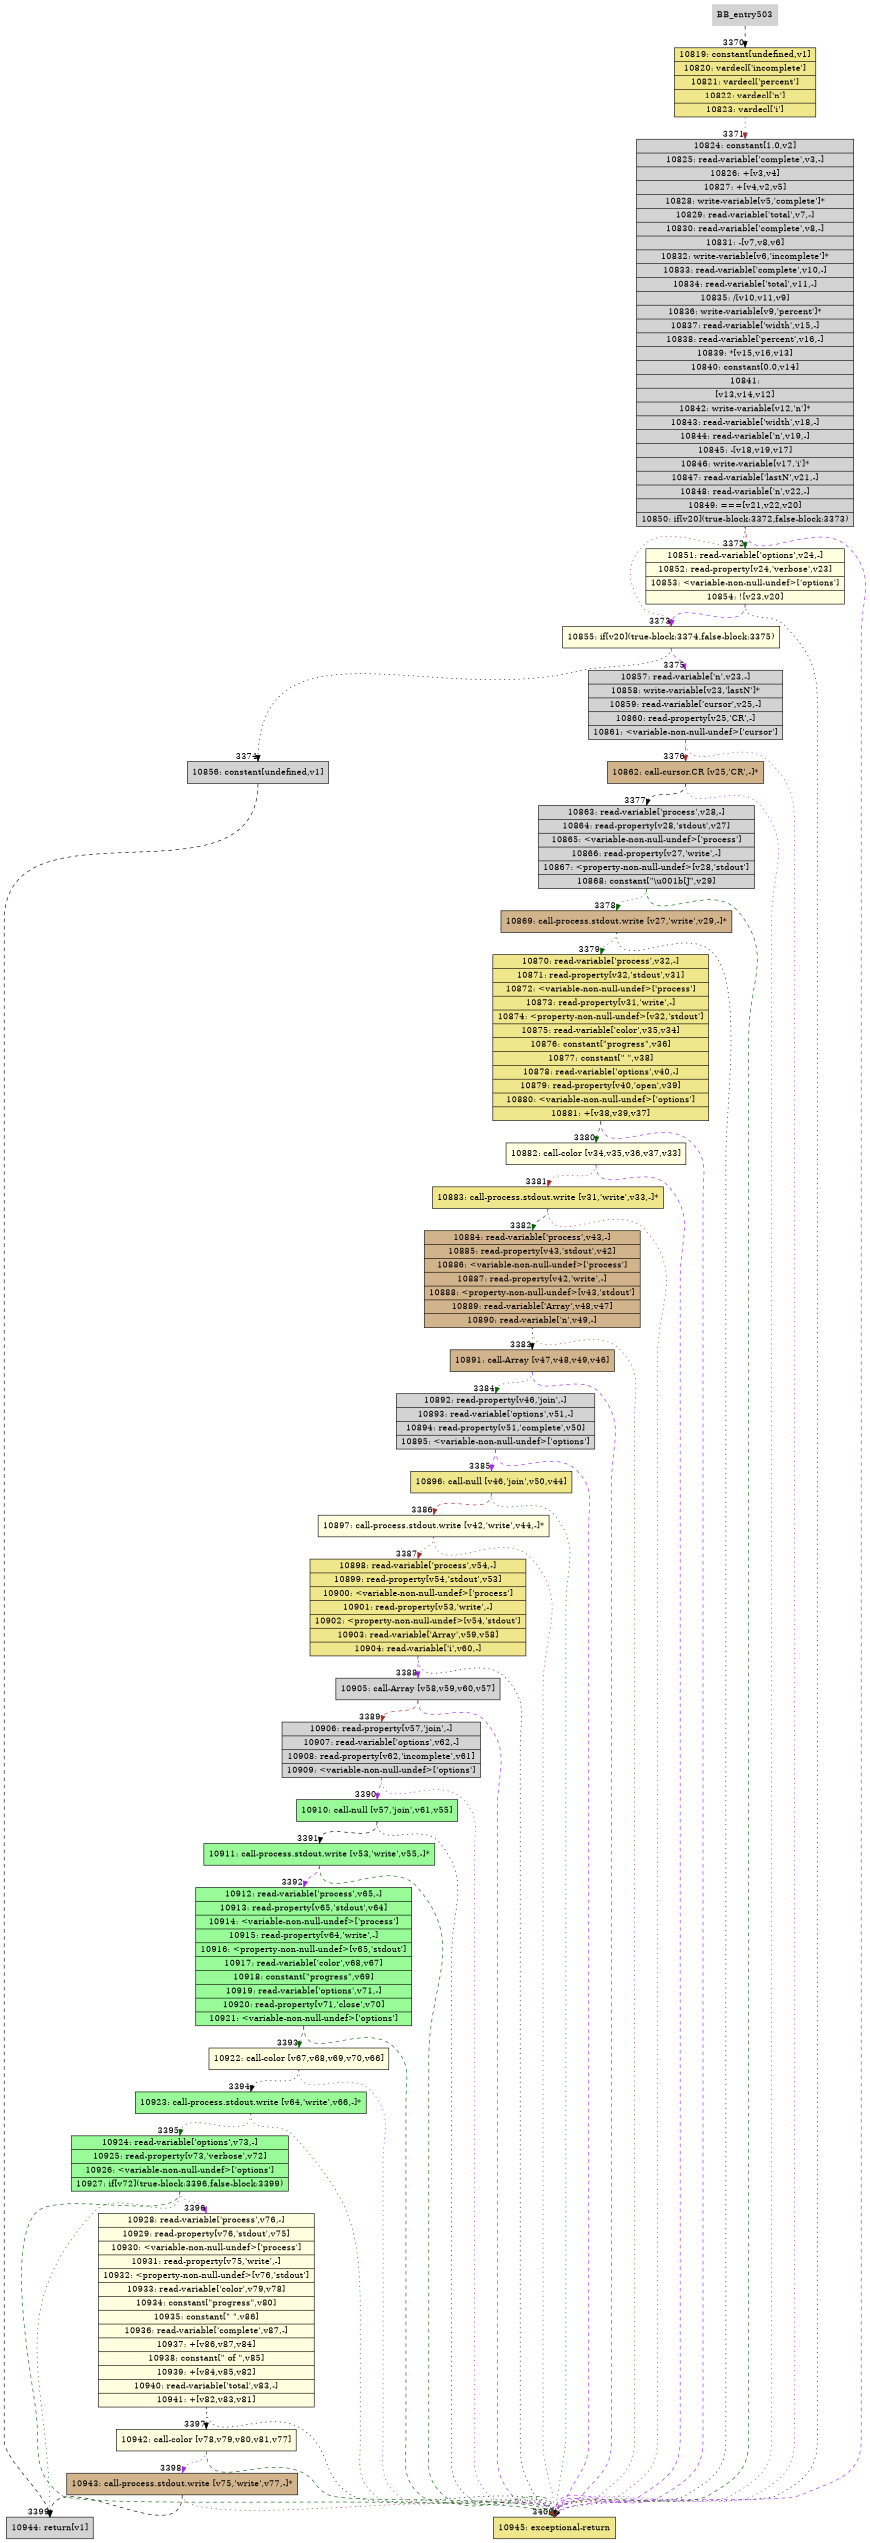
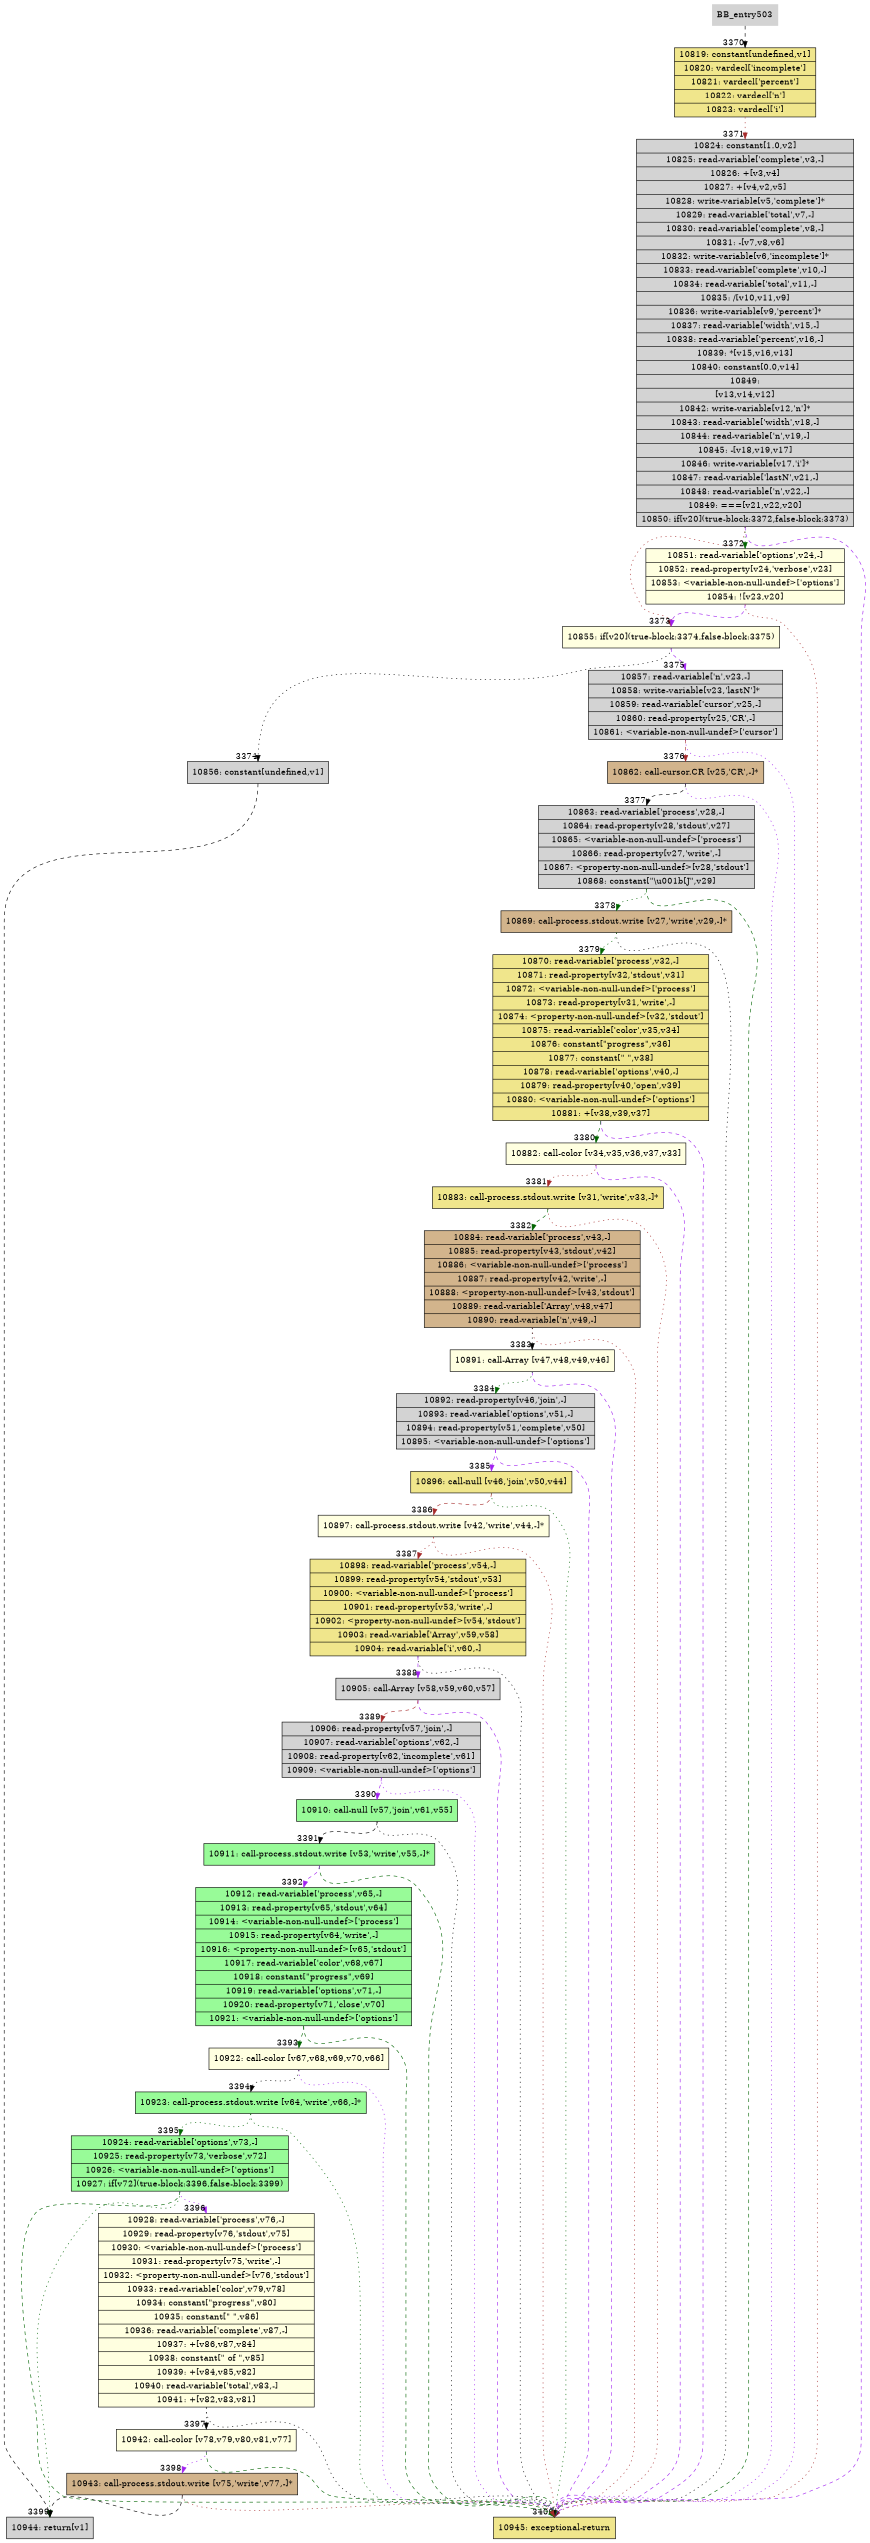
node "10824: constant[1.0,v2]": text "10841:" -> "10849:"
node "10891: call-Array [v47,v48,v49,v46]": fillcolor tan -> lightyellow
edge "10851: read-variable['options',v24,-]" -> "10945: exceptional-return": color black -> brown
